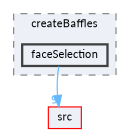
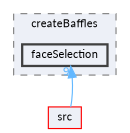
edge "faceSelection" -> "src": reversed
